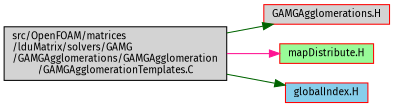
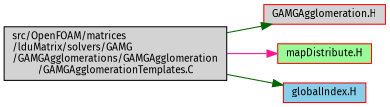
node "GAMGAgglomerations.H": label "GAMGAgglomerations.H" -> "GAMGAgglomeration.H"
